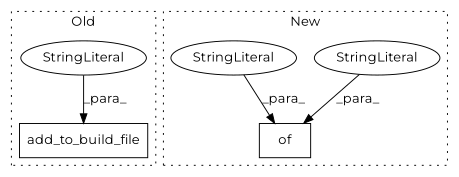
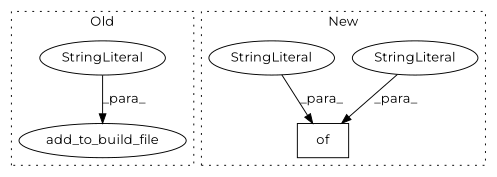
node "add_to_build_file": shape box -> ellipse
